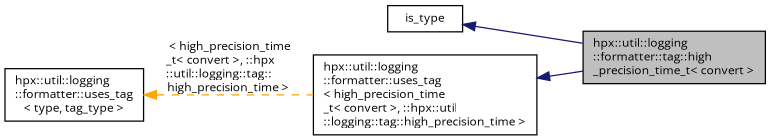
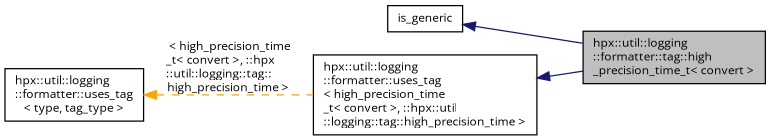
node "is_type": label "is_type" -> "is_generic"
